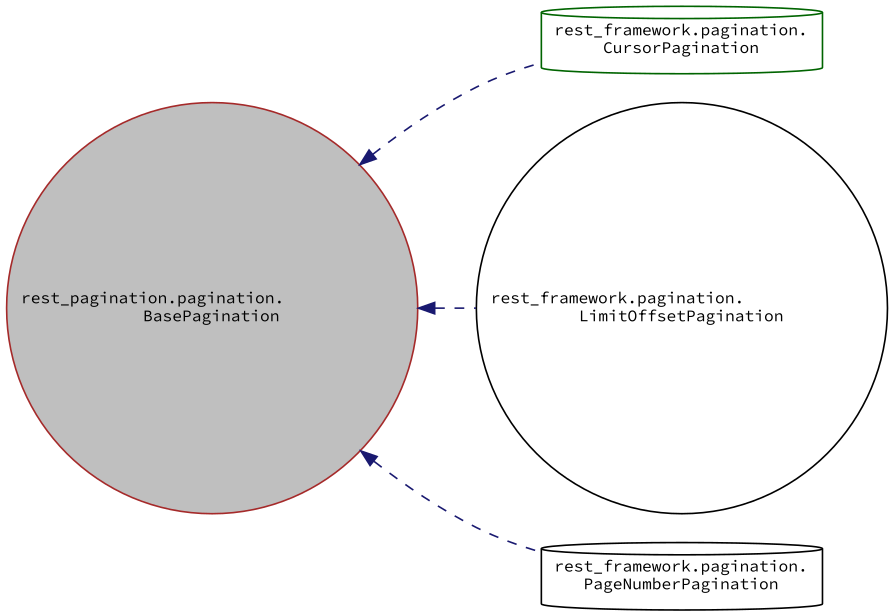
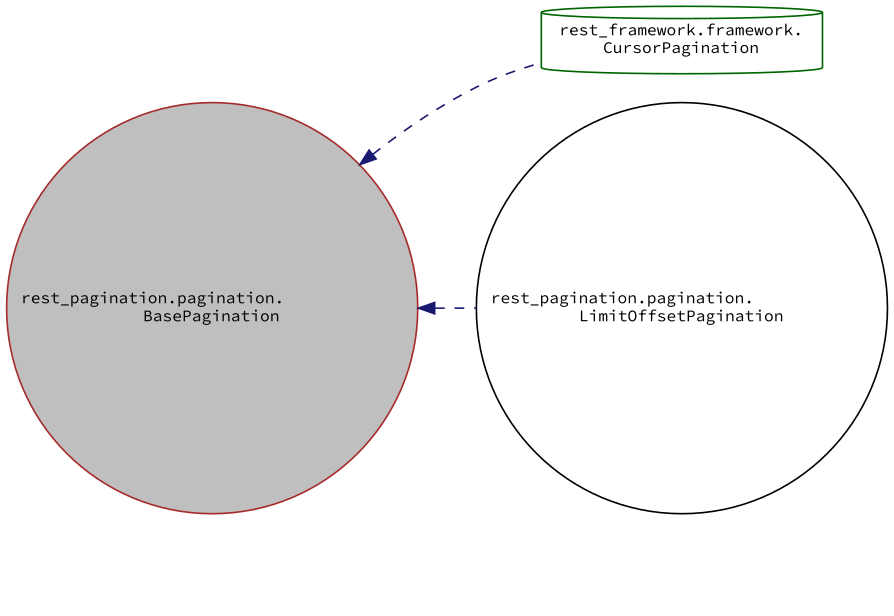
node "rest_framework.pagination. CursorPagination": label "rest_framework.pagination. CursorPagination" -> "rest_framework.framework. CursorPagination"
node "rest_framework.pagination. LimitOffsetPagination": label "rest_framework.pagination. LimitOffsetPagination" -> "rest_pagination.pagination. LimitOffsetPagination"
node "rest_framework.pagination. PageNumberPagination": removed
